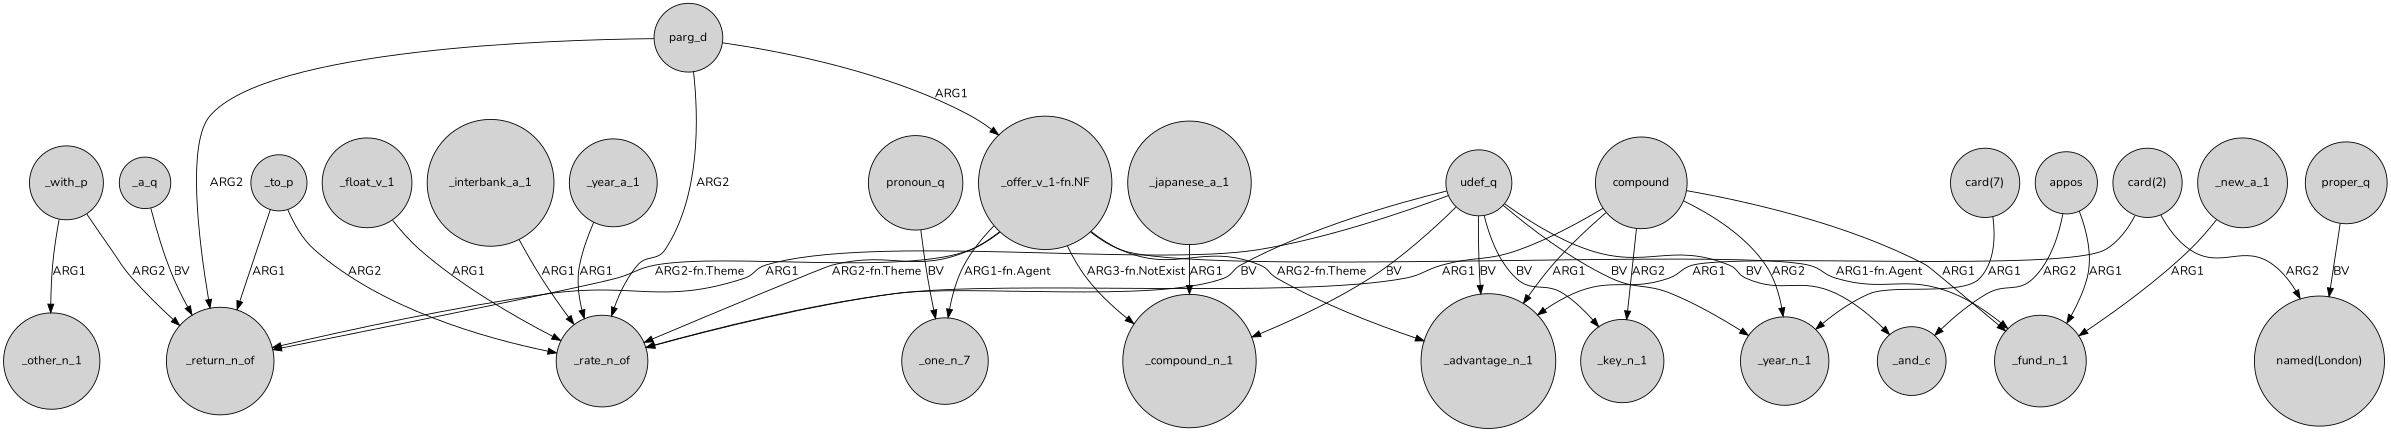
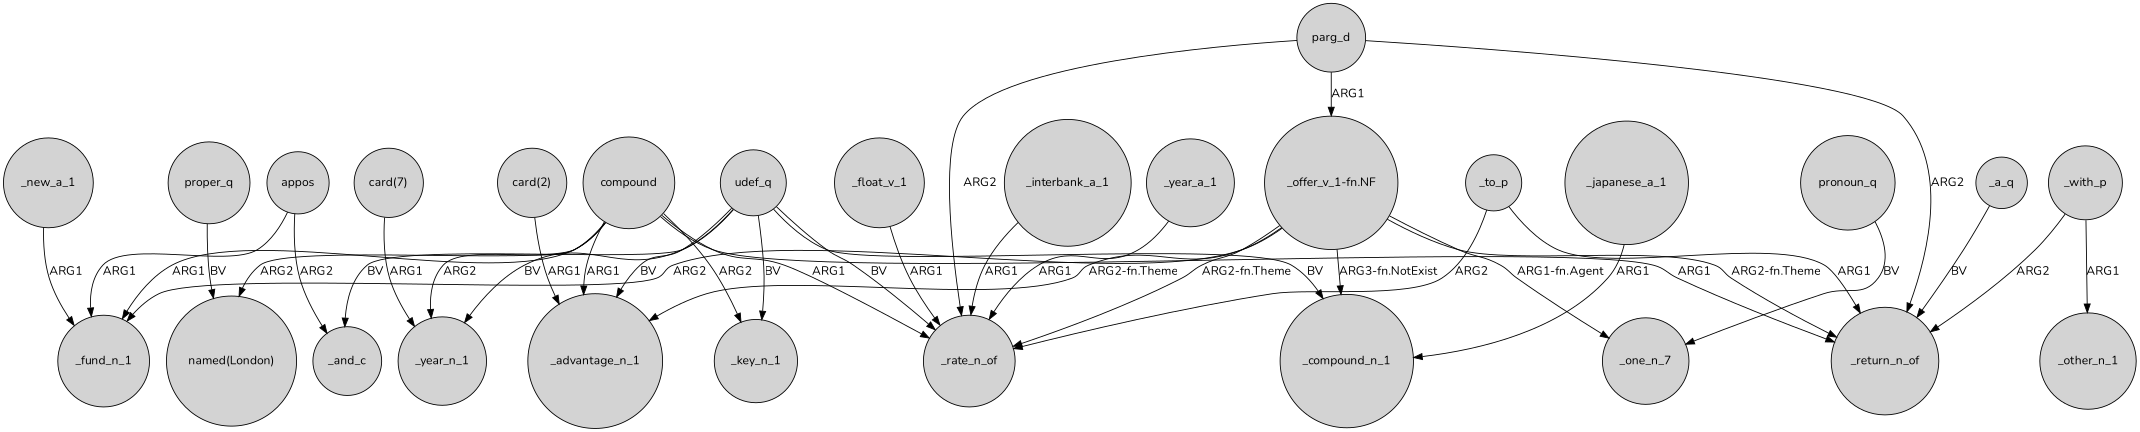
edge "udef_q" -> "_return_n_of": now "compound" -> "_return_n_of"
edge "card(2)" -> "named(London)": now "compound" -> "named(London)"
edge "_offer_v_1-fn.NF" -> "_fund_n_1": label "ARG1-fn.Agent" -> "ARG2"
